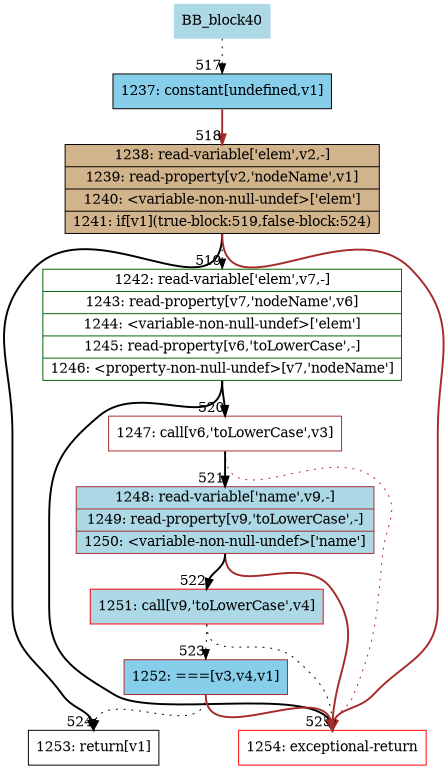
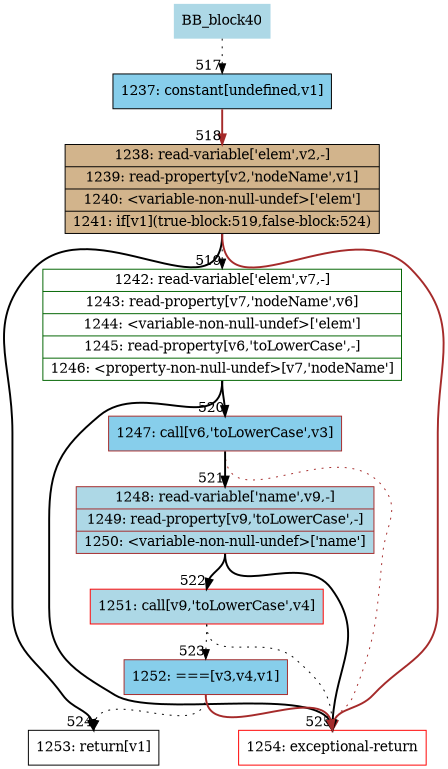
node "1247: call[v6,'toLowerCase',v3]": fillcolor white -> skyblue
edge "1248: read-variable['name',v9,-]" -> "1254: exceptional-return": color brown -> black
